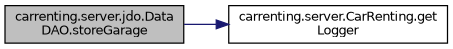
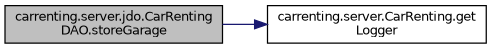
node "carrenting.server.jdo.Data DAO.storeGarage": label "carrenting.server.jdo.Data DAO.storeGarage" -> "carrenting.server.jdo.CarRenting DAO.storeGarage"
